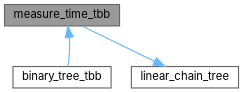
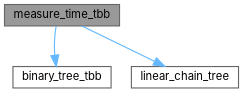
edge "binary_tree_tbb" -> "measure_time_tbb": reversed
